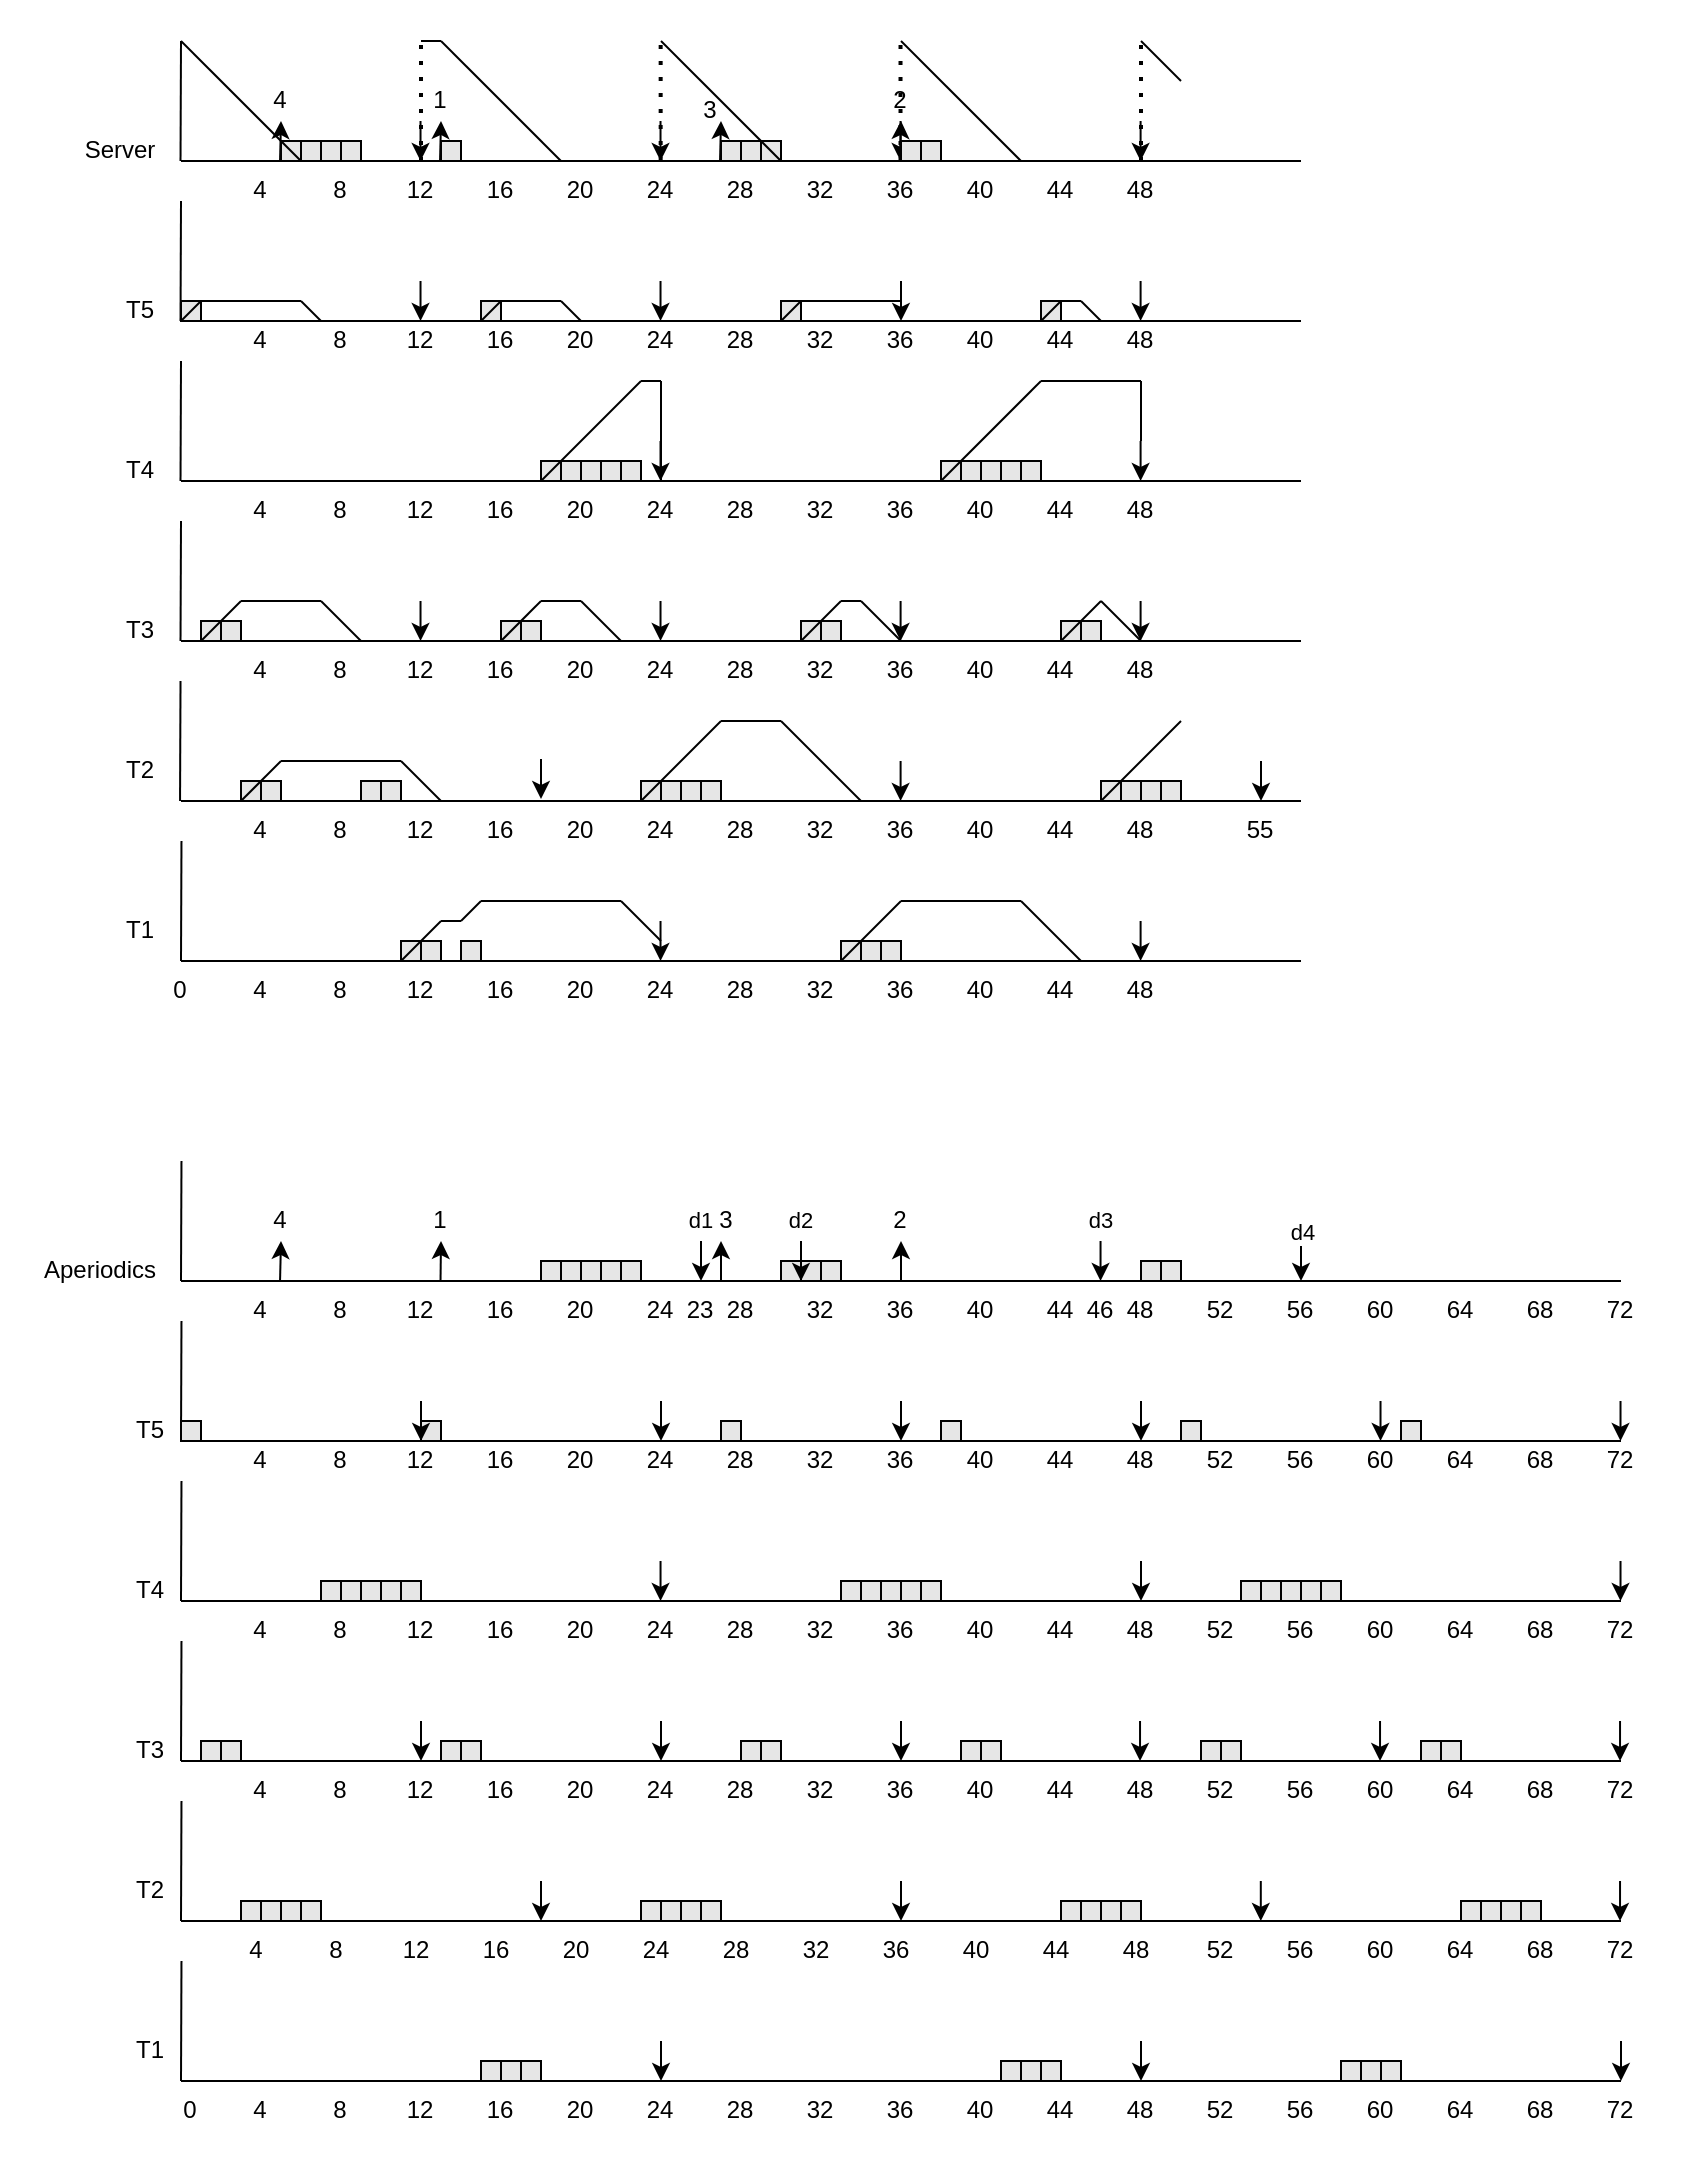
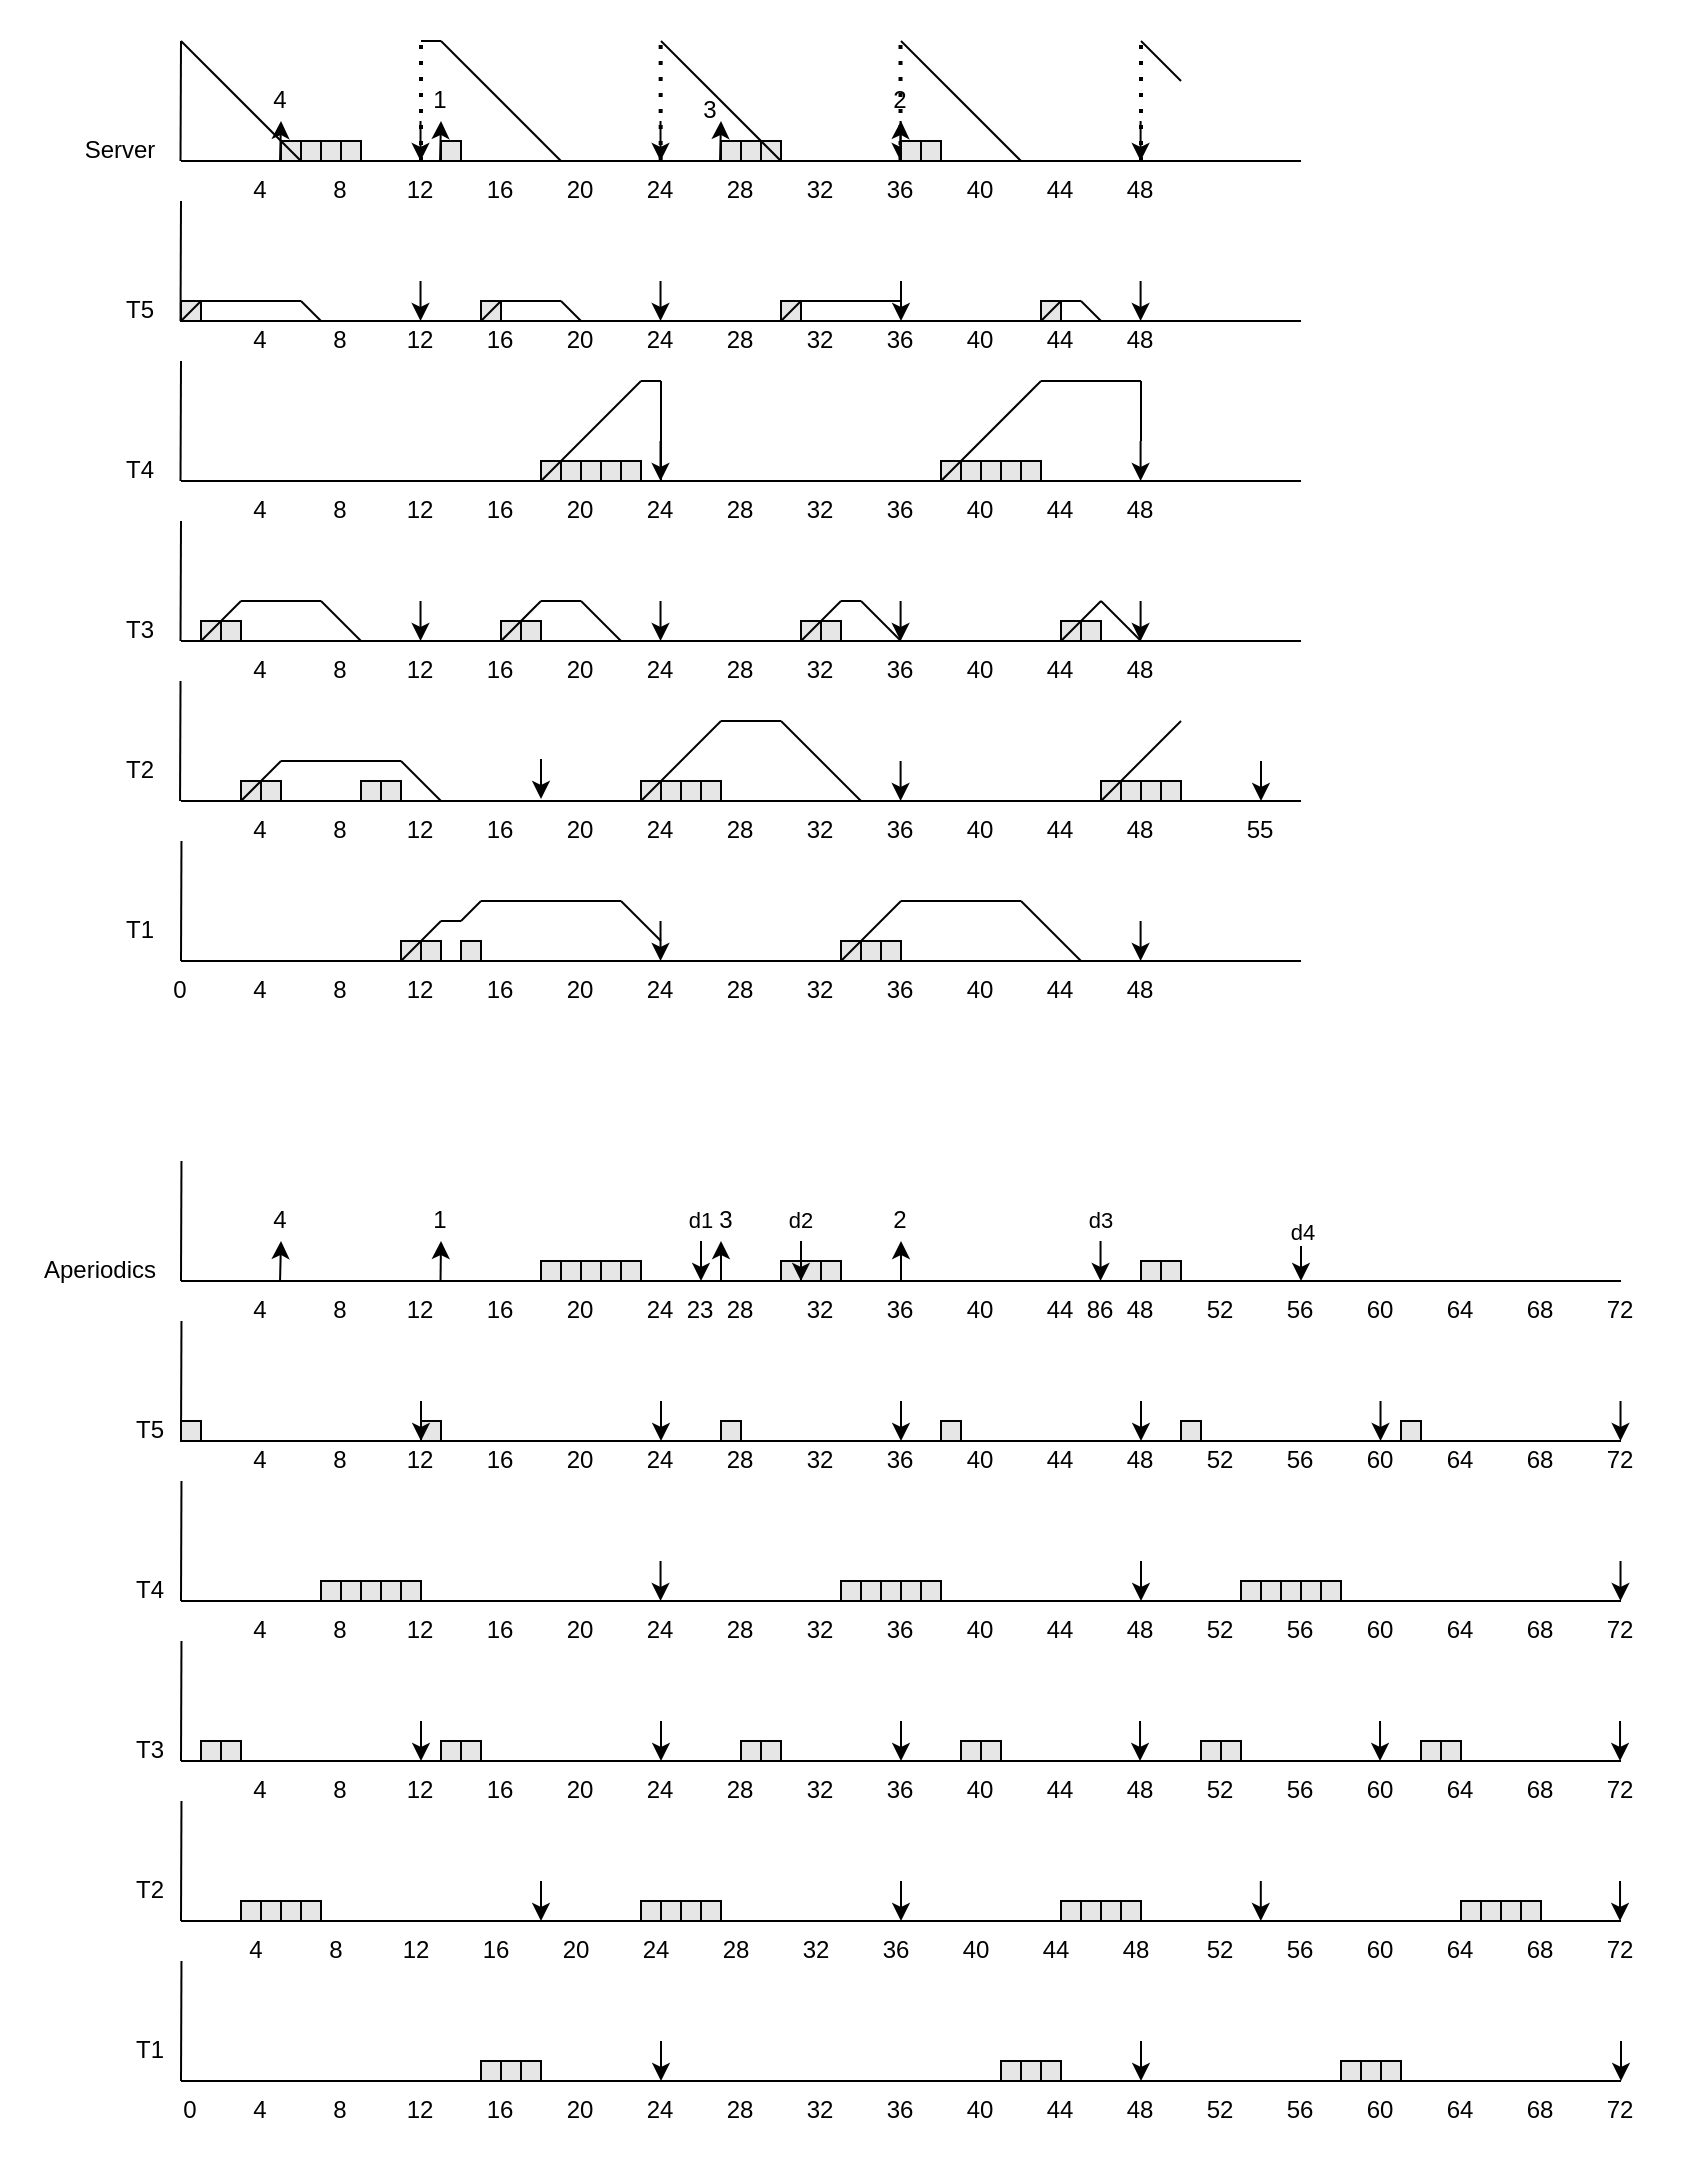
node "46": label "46" -> "86"
